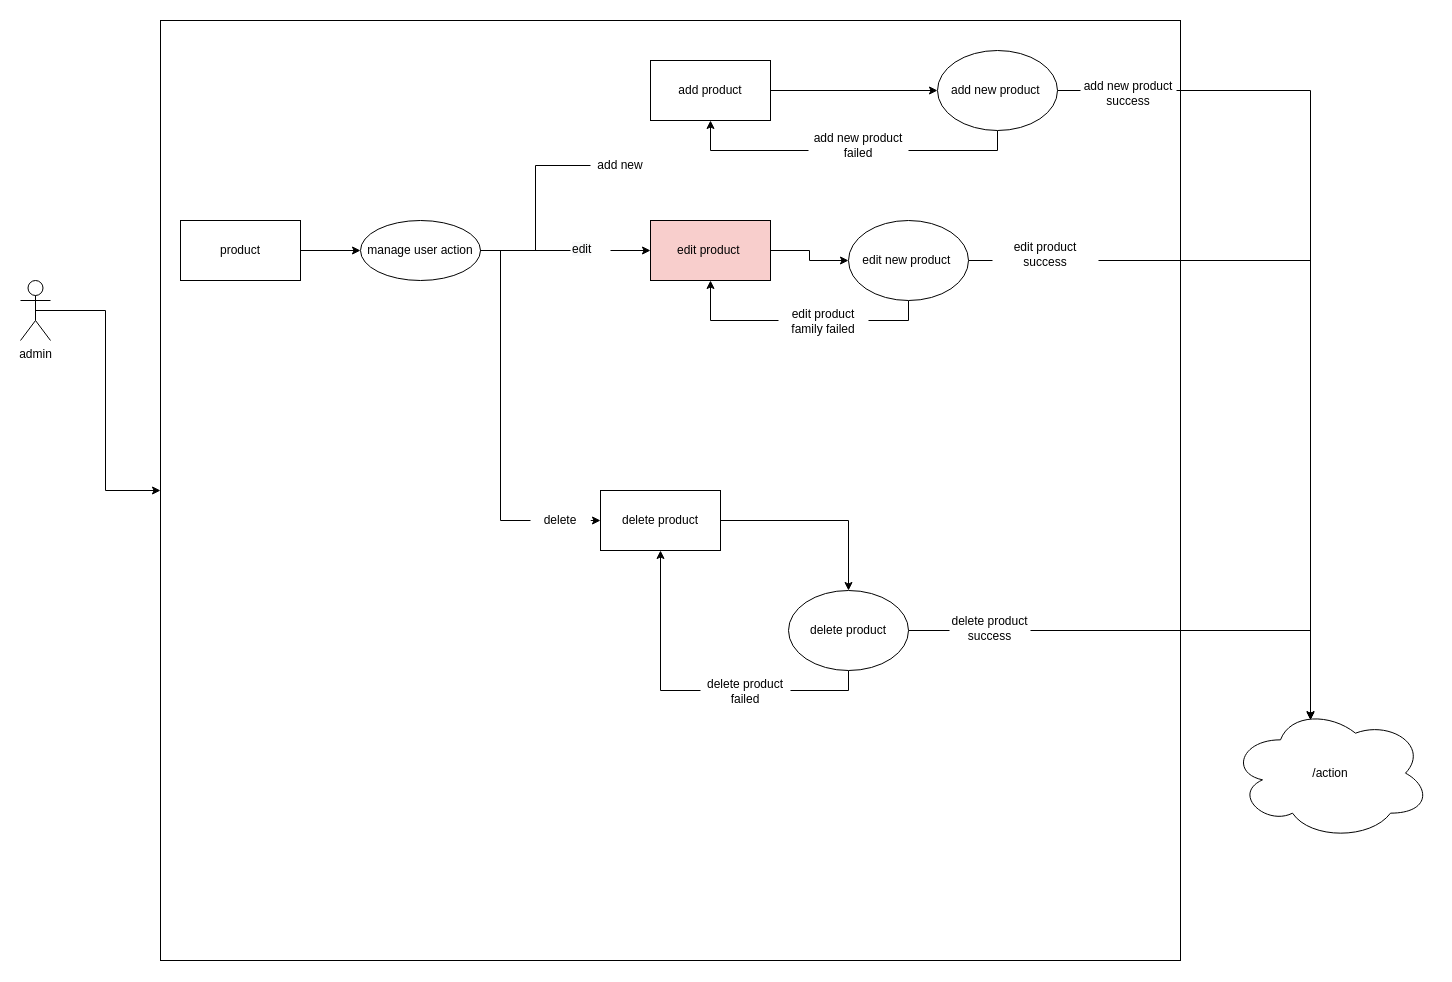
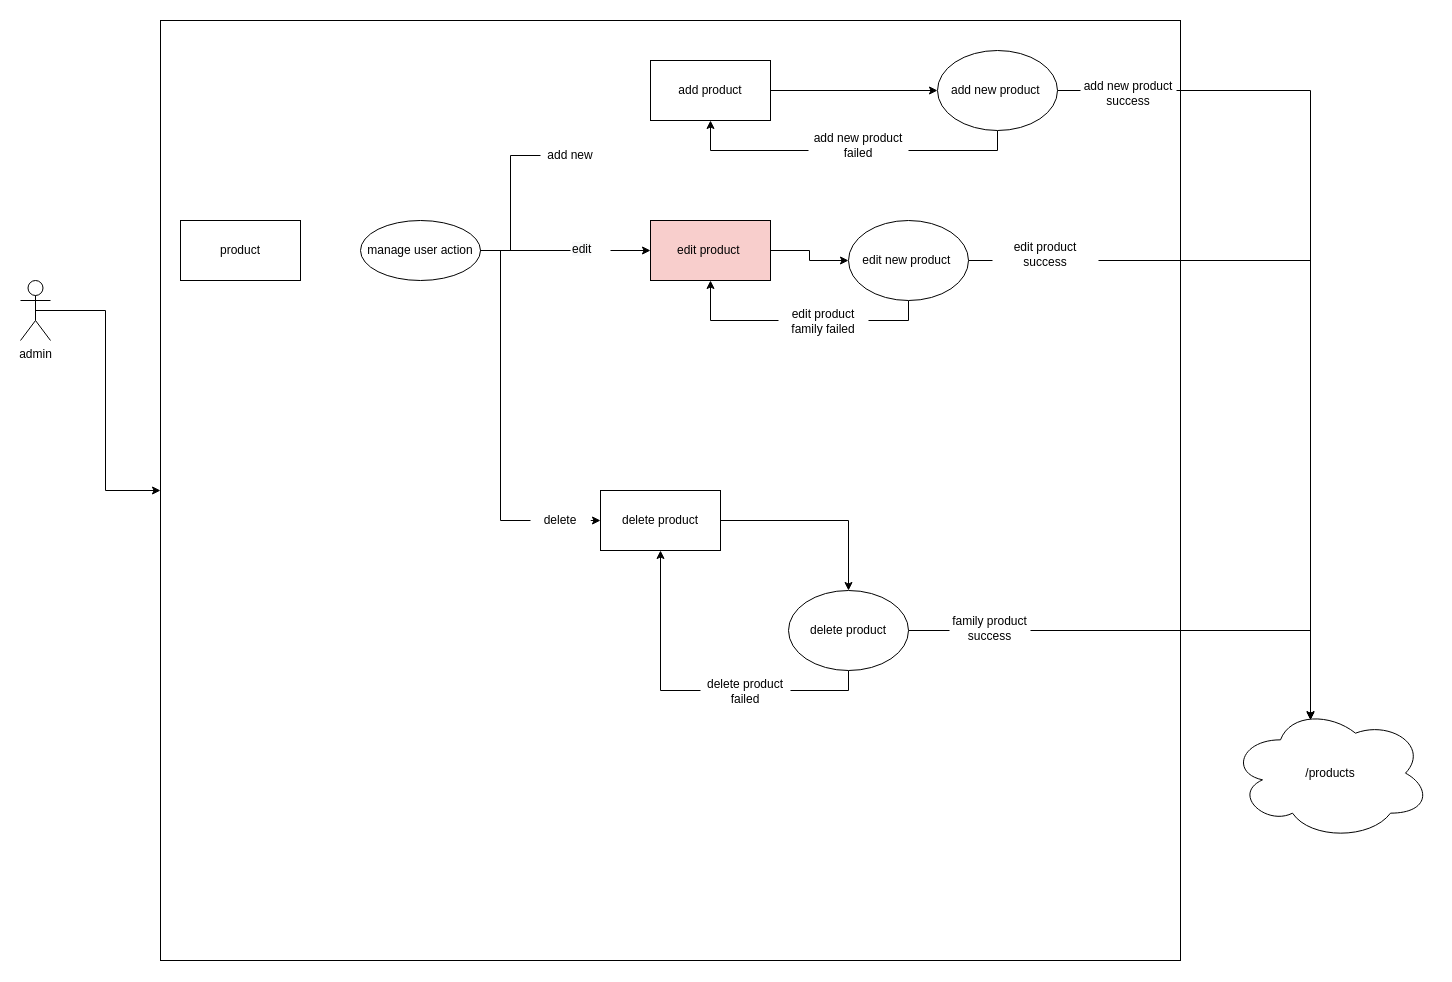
node "add new": moved (621, 166) -> (571, 156)
edge "product" -> "manage user action": removed
node "delete product success": label "delete product success" -> "family product success"
node "/action": label "/action" -> "/products"
